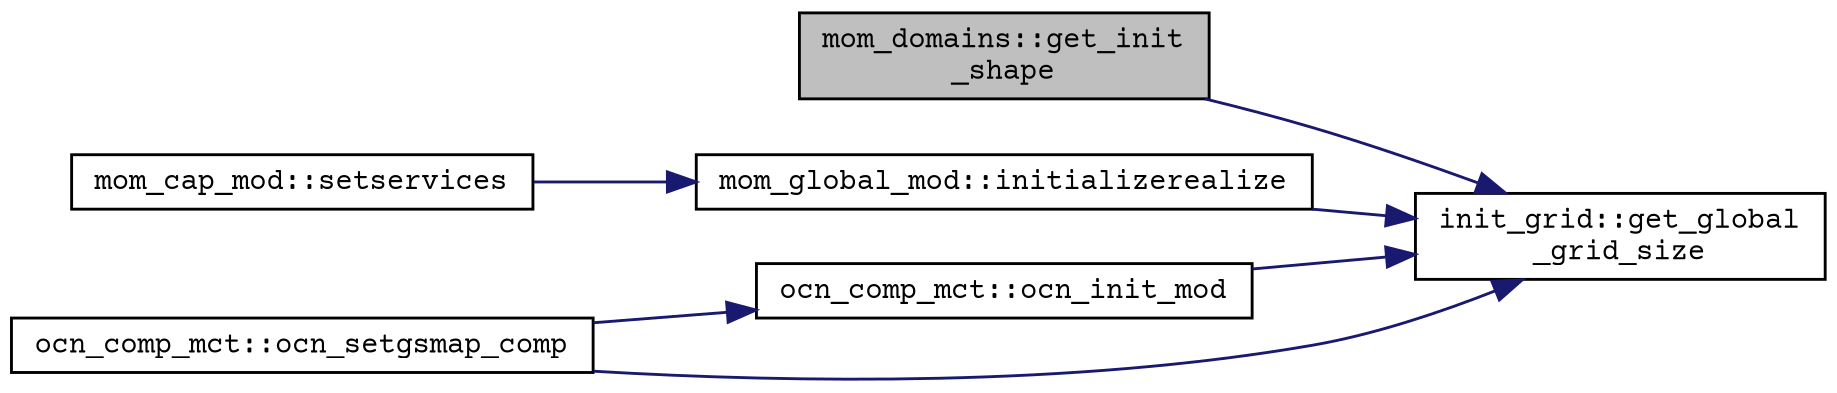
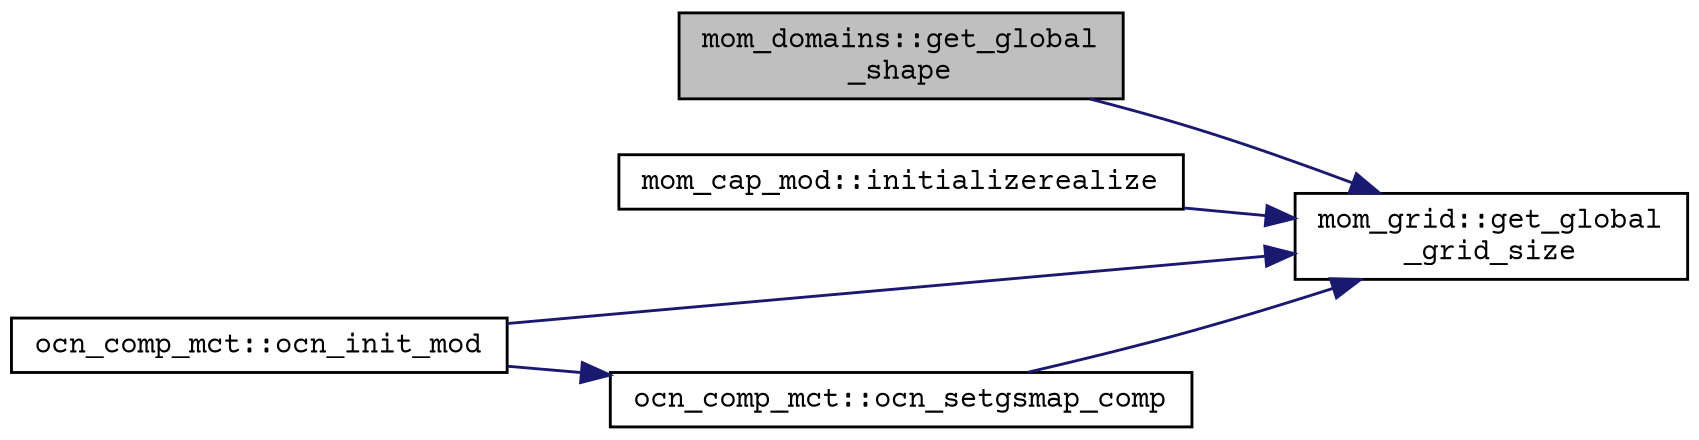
node "mom_domains::get_init _shape": label "mom_domains::get_init _shape" -> "mom_domains::get_global _shape"
node "mom_cap_mod::setservices": removed
node "mom_global_mod::initializerealize": label "mom_global_mod::initializerealize" -> "mom_cap_mod::initializerealize"
node "init_grid::get_global _grid_size": label "init_grid::get_global _grid_size" -> "mom_grid::get_global _grid_size"
edge "ocn_comp_mct::ocn_setgsmap_comp" -> "ocn_comp_mct::ocn_init_mod": reversed
